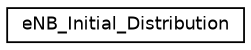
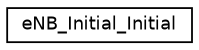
node "eNB_Initial_Distribution": label "eNB_Initial_Distribution" -> "eNB_Initial_Initial"
